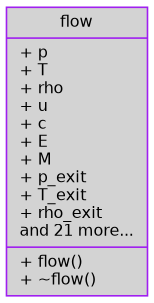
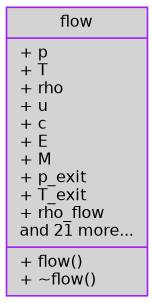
node "flow": text "+ rho_exit" -> "+ rho_flow"
